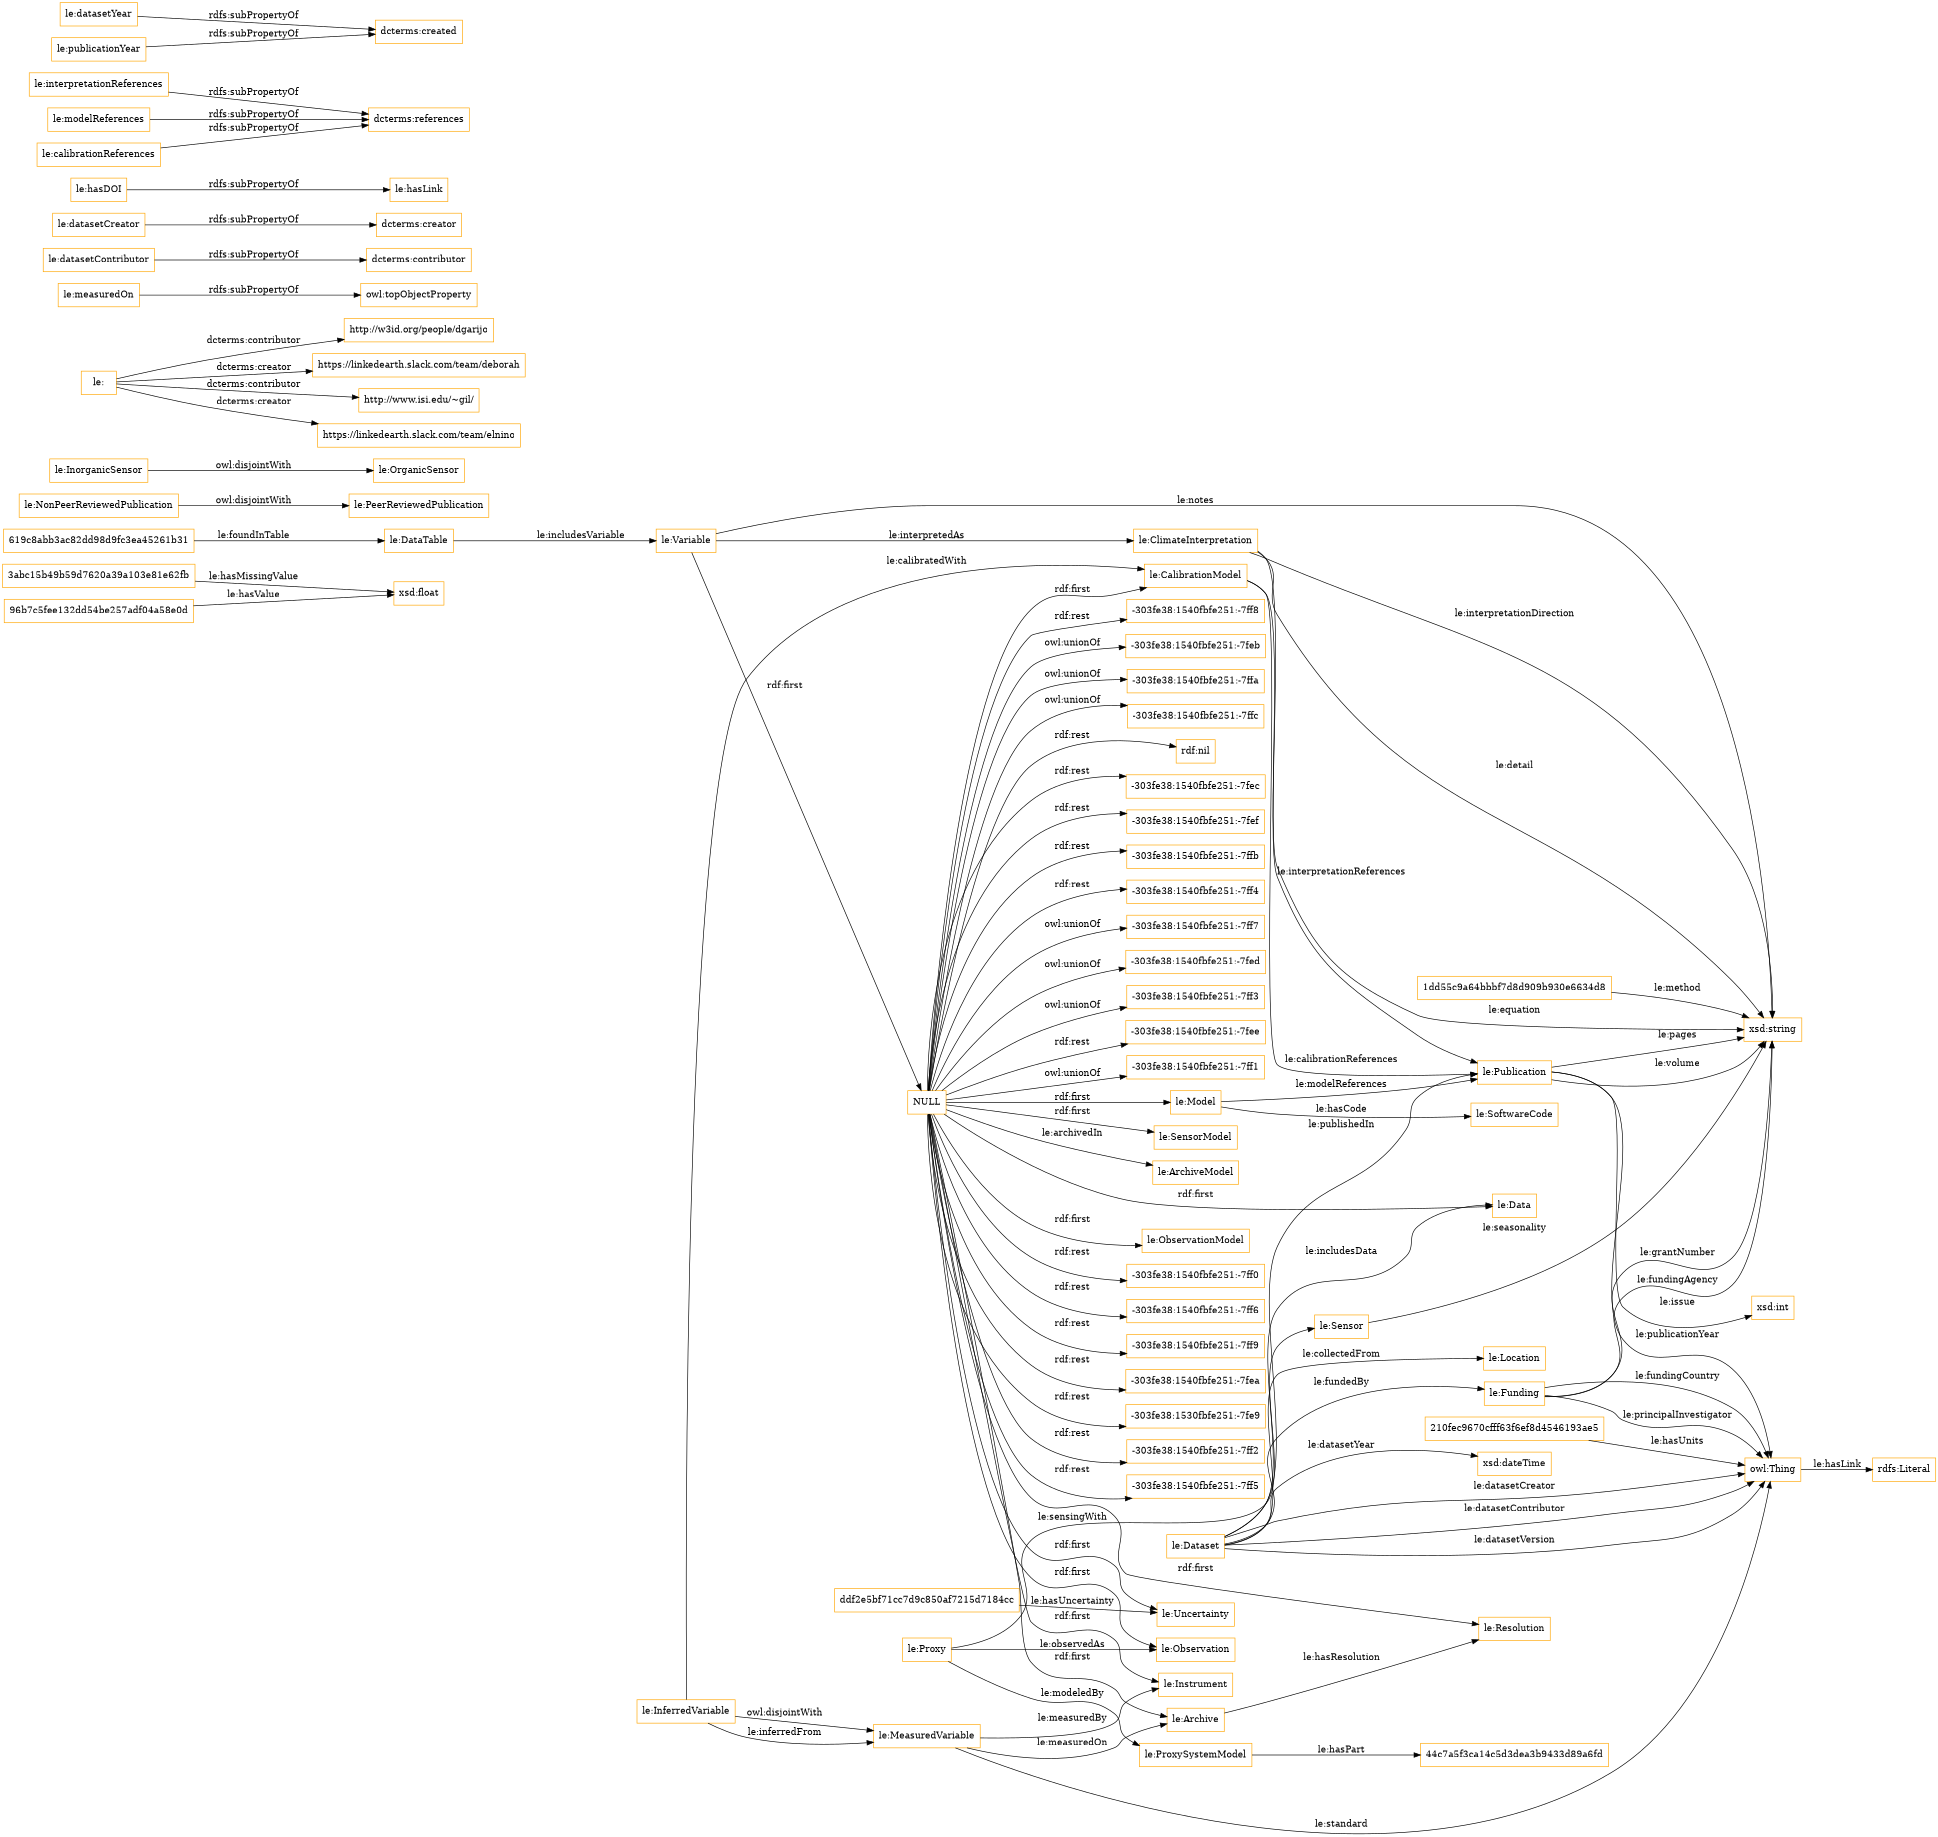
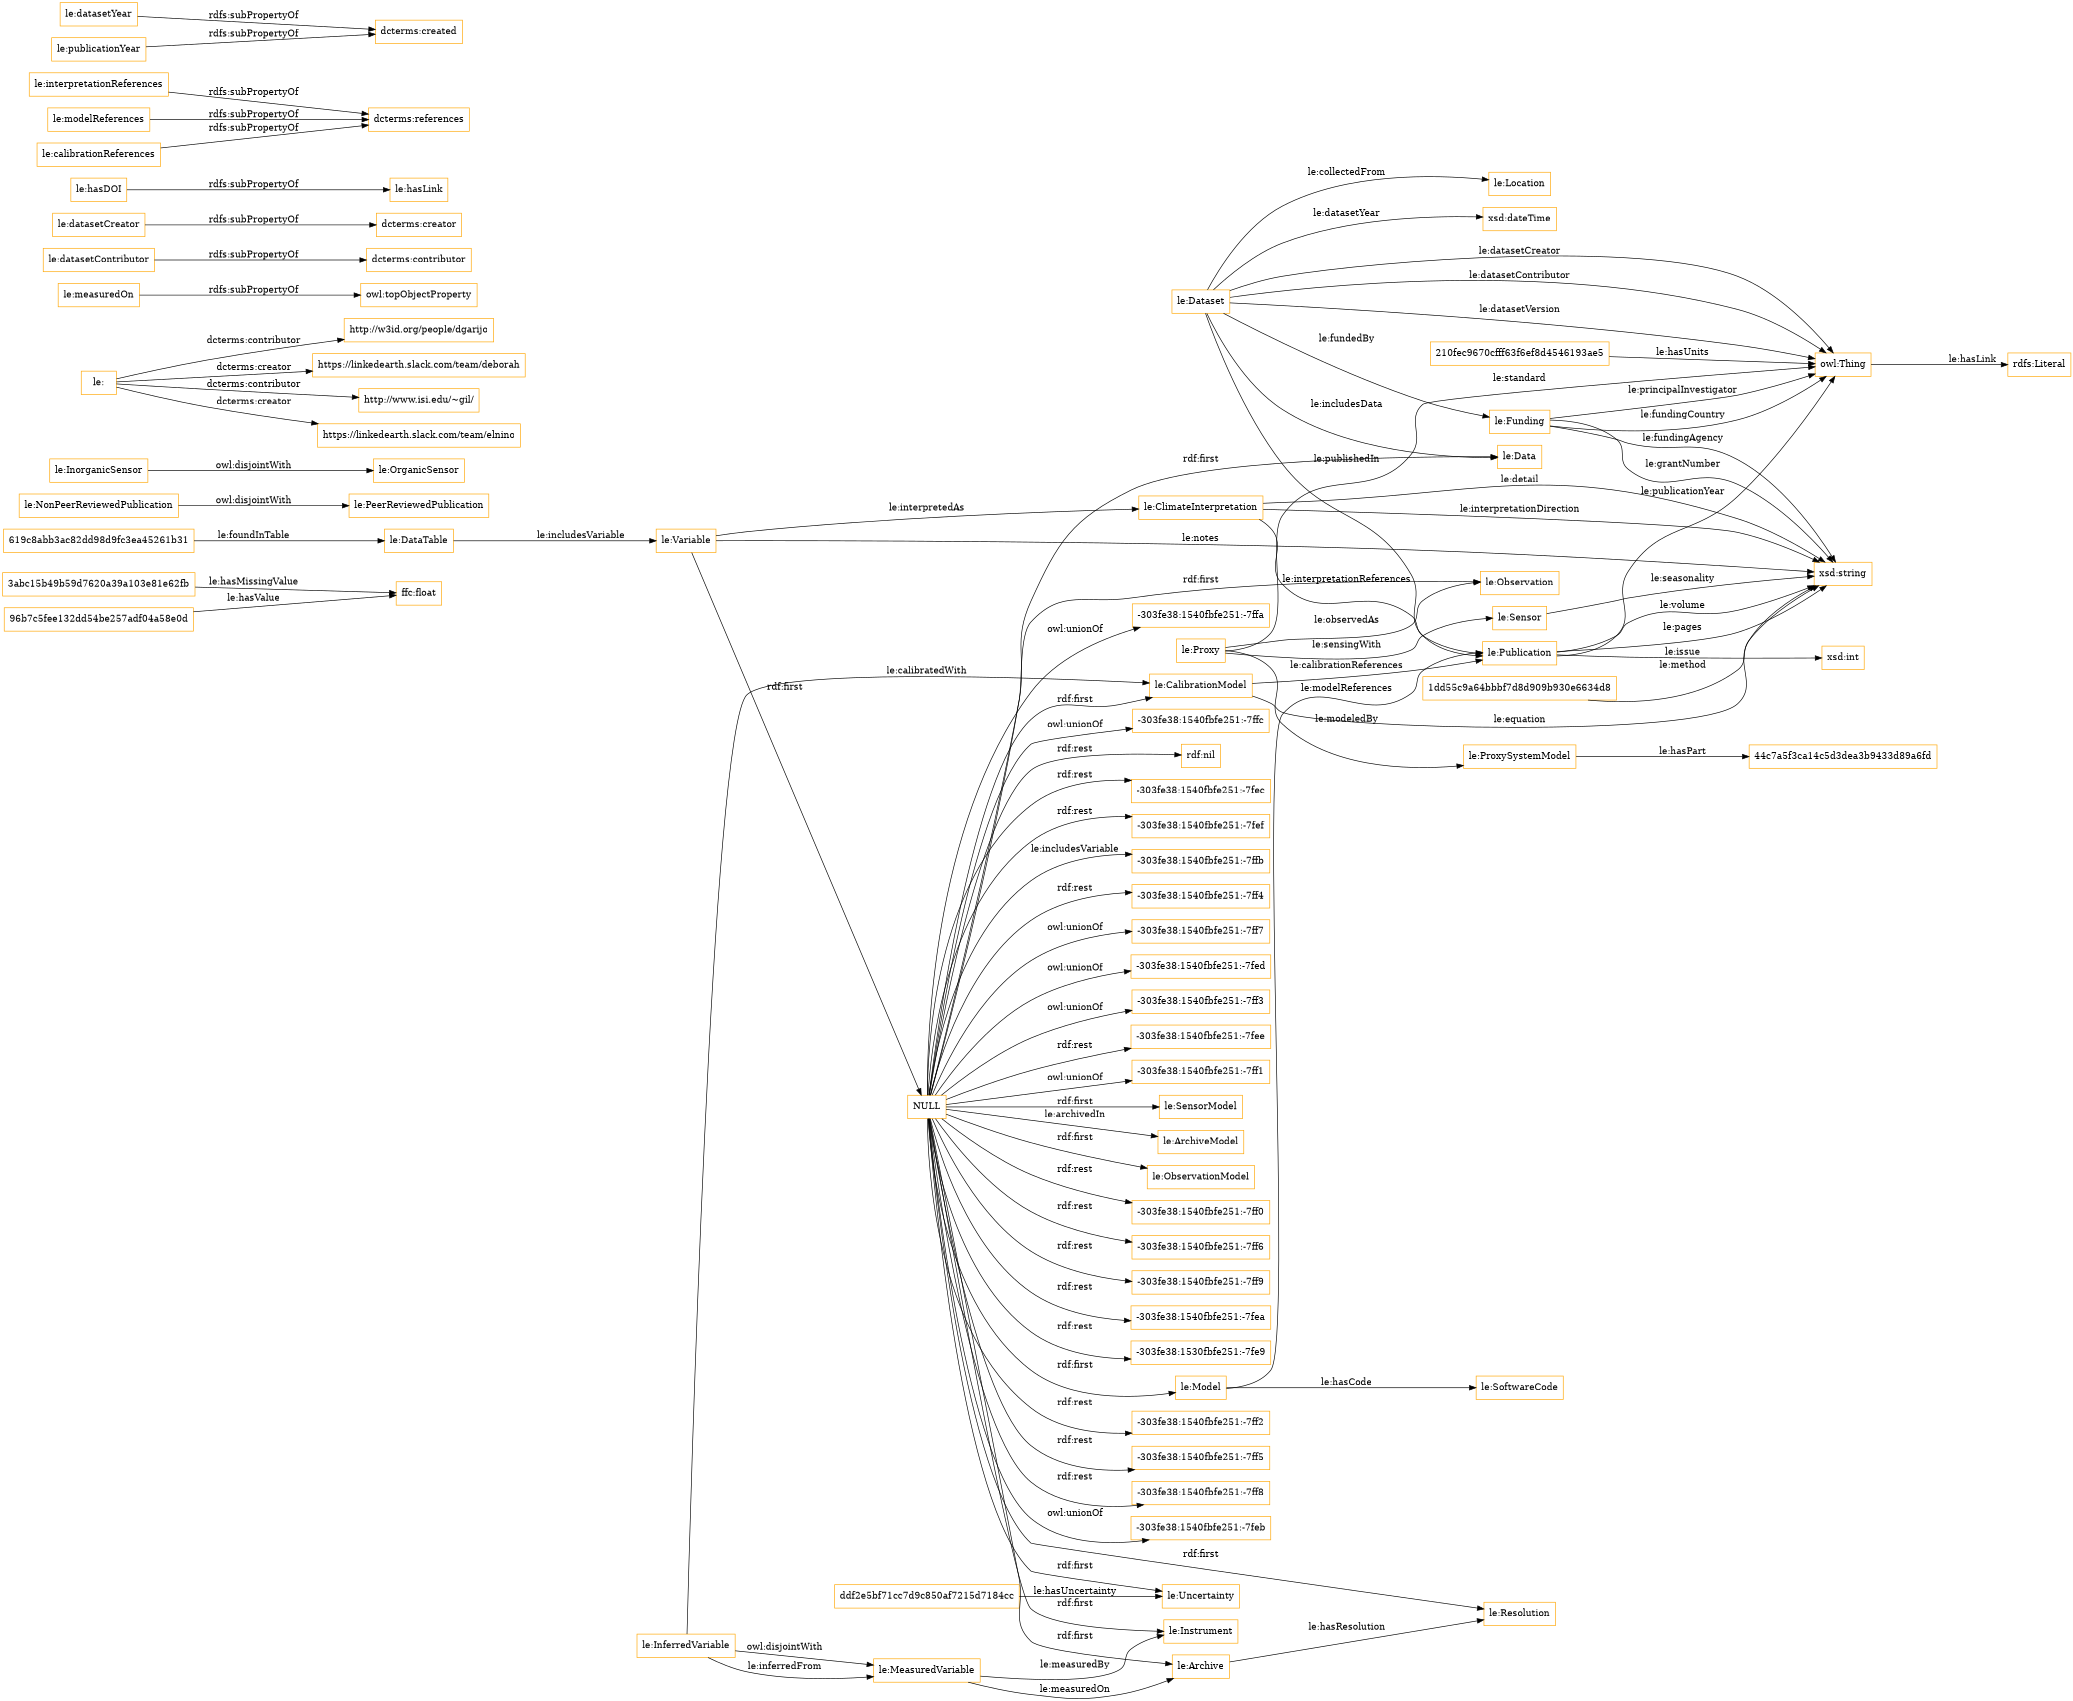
node "xsd:float": label "xsd:float" -> "ffc:float"
edge "NULL" -> "-303fe38:1540fbfe251:-7ffb": label "rdf:rest" -> "le:includesVariable"
edge "le:MeasuredVariable" -> "owl:Thing": now "le:Proxy" -> "owl:Thing"
